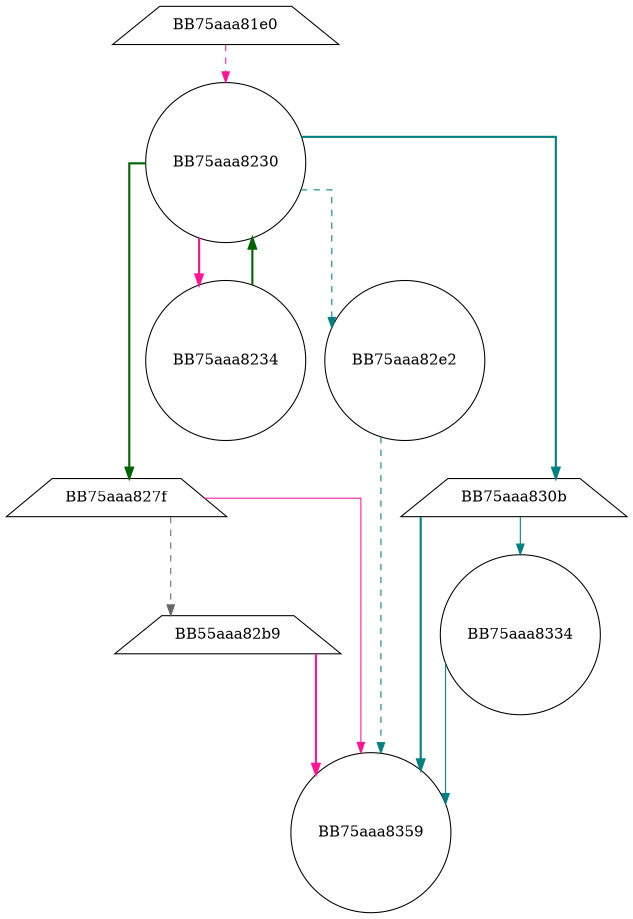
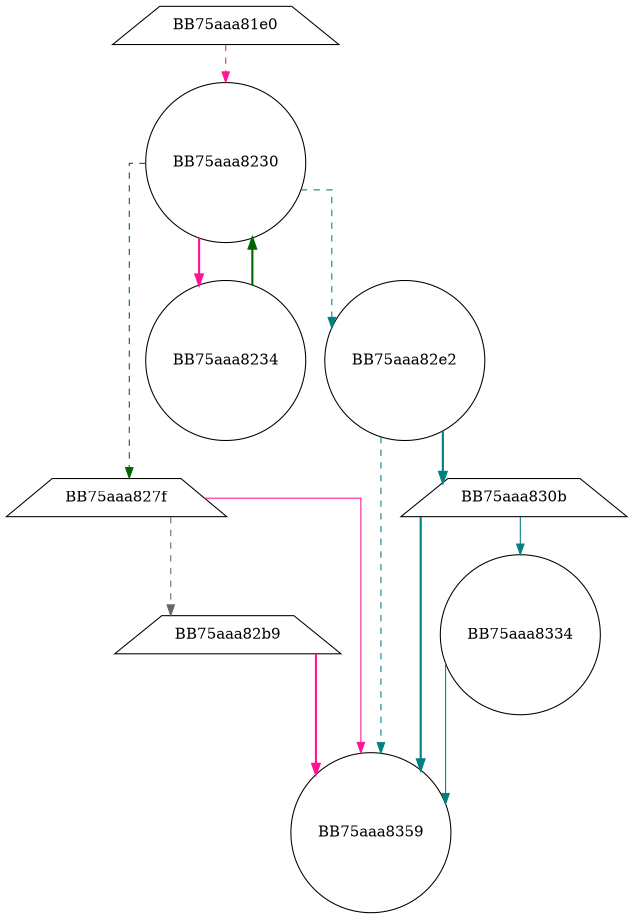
edge "BB75aaa8230" -> "BB75aaa830b": now "BB75aaa82e2" -> "BB75aaa830b"
edge "BB75aaa8230" -> "BB75aaa827f": style bold -> dashed
node "BB55aaa82b9": label "BB55aaa82b9" -> "BB75aaa82b9"
